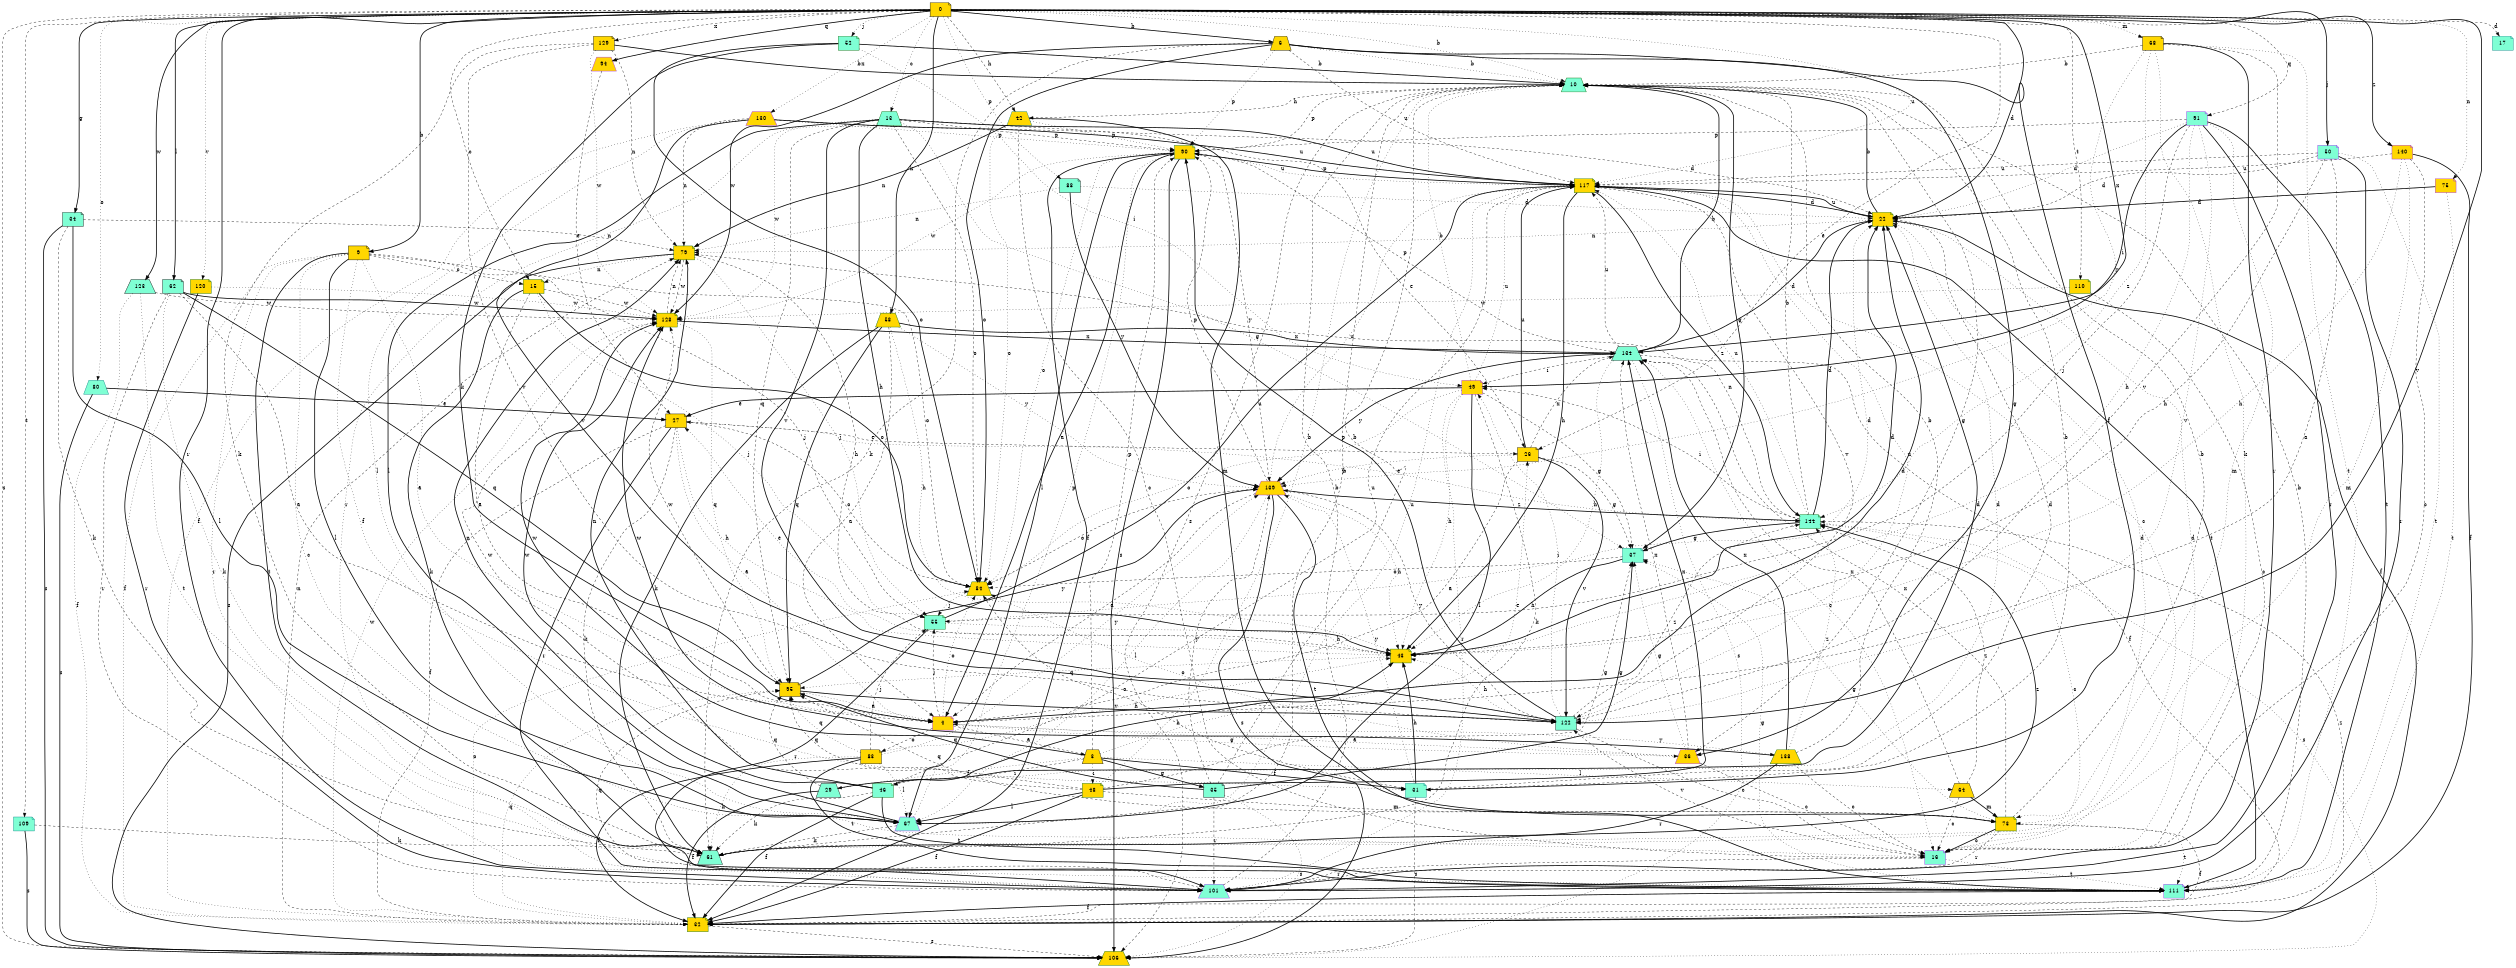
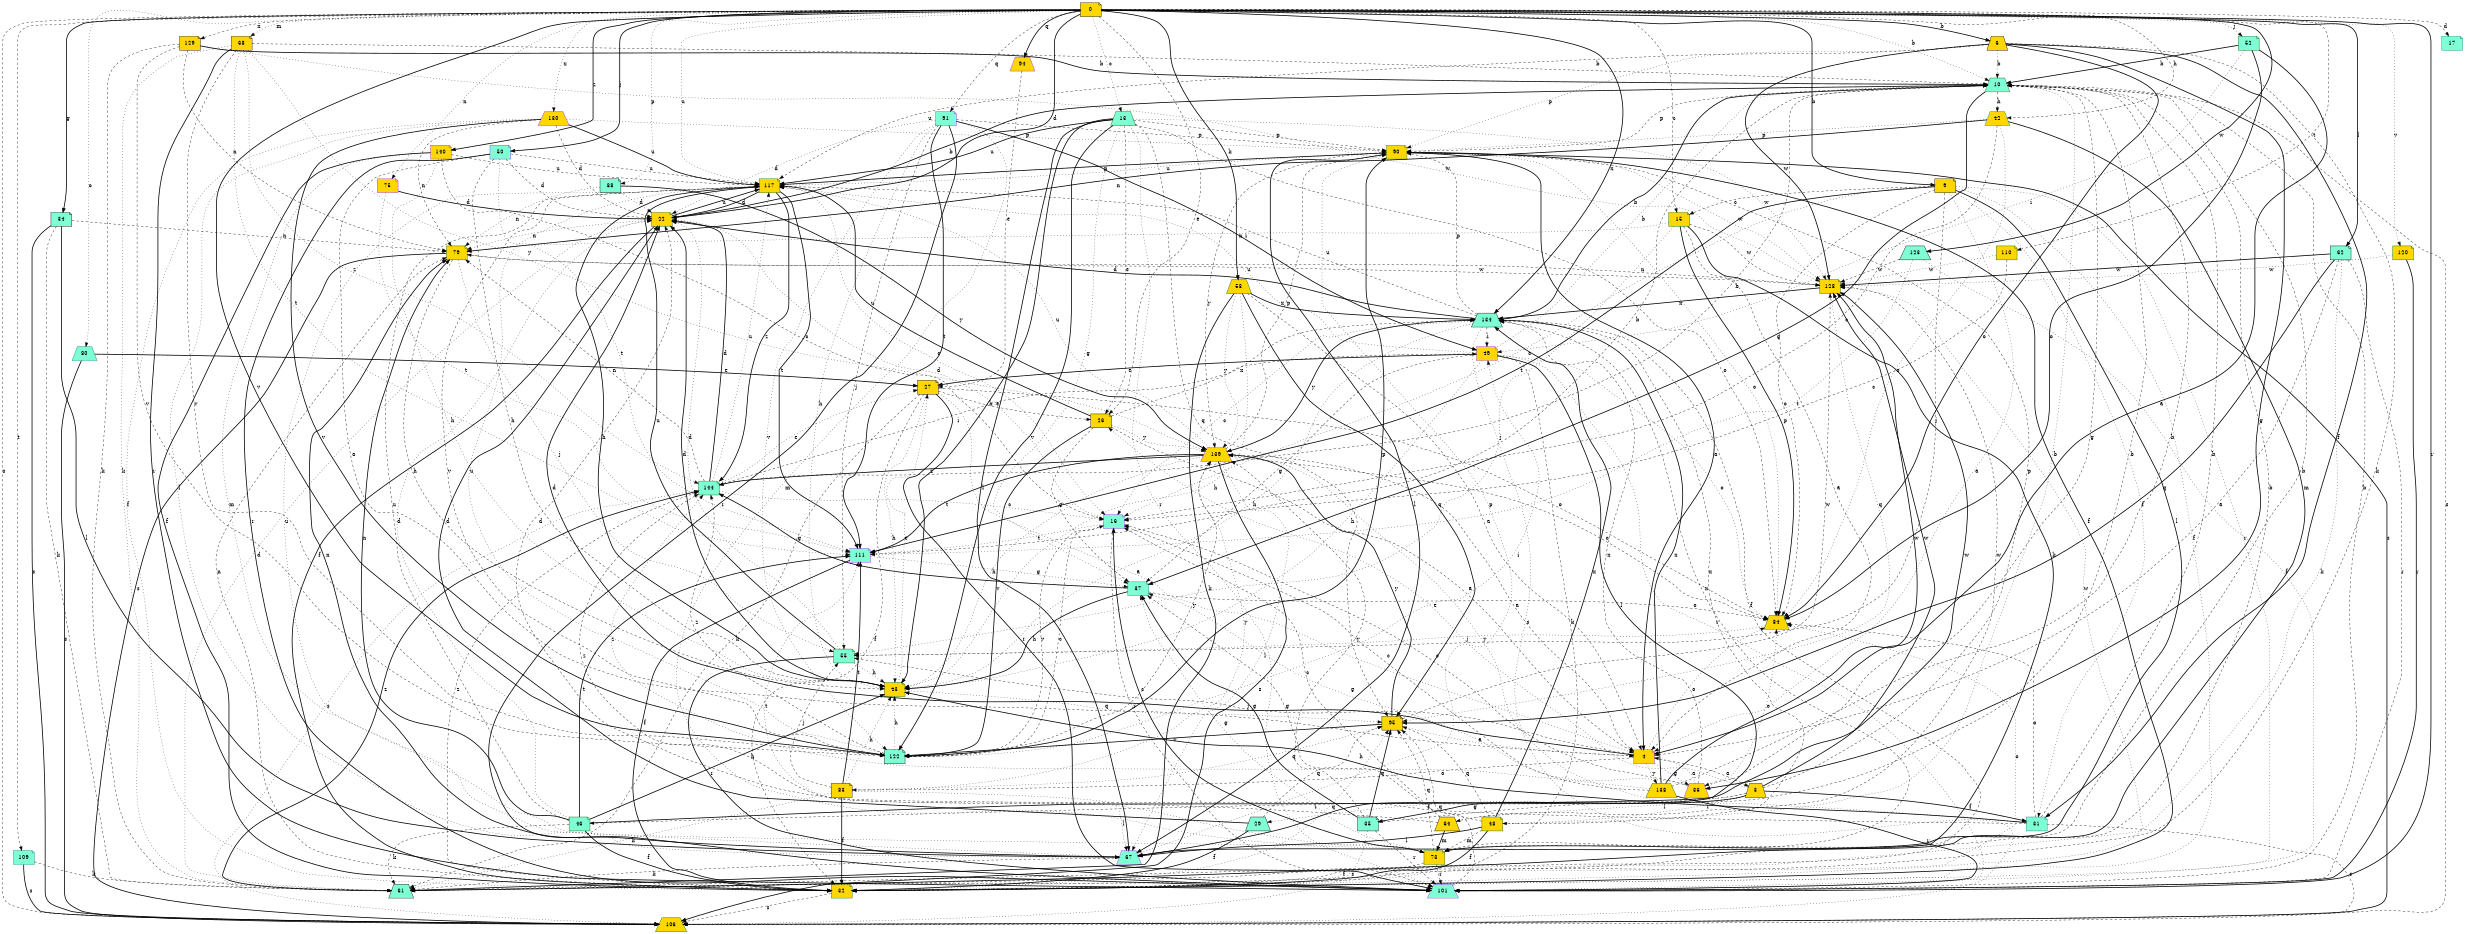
edge "79" -> "15": reversed
edge "52" -> "4": label "k" -> "a"
edge "15" -> "84": label "o" -> "p"
edge "144" -> "37": reversed
